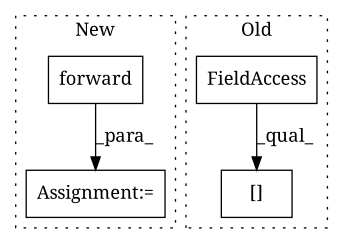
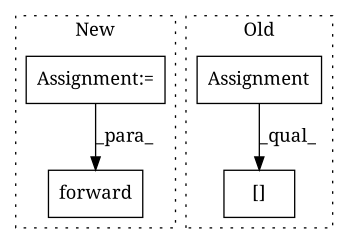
node "FieldAccess": label "FieldAccess" -> "Assignment"
edge "forward" -> "Assignment:=": reversed
